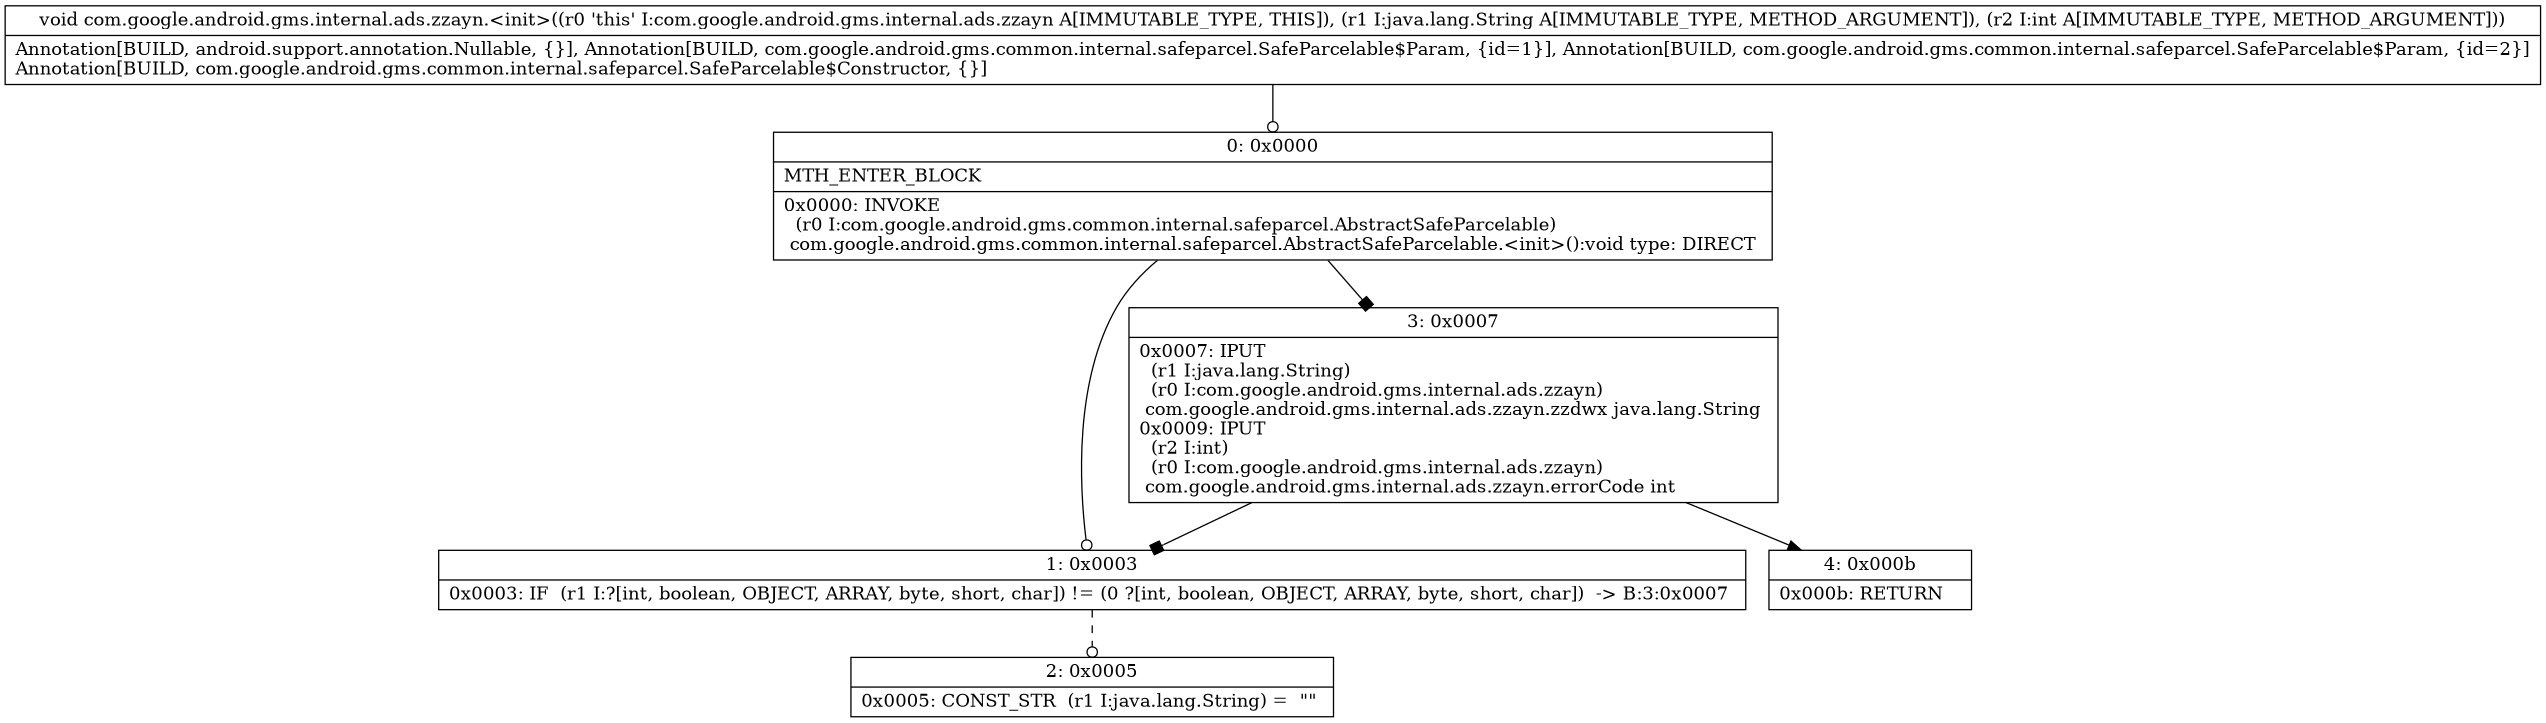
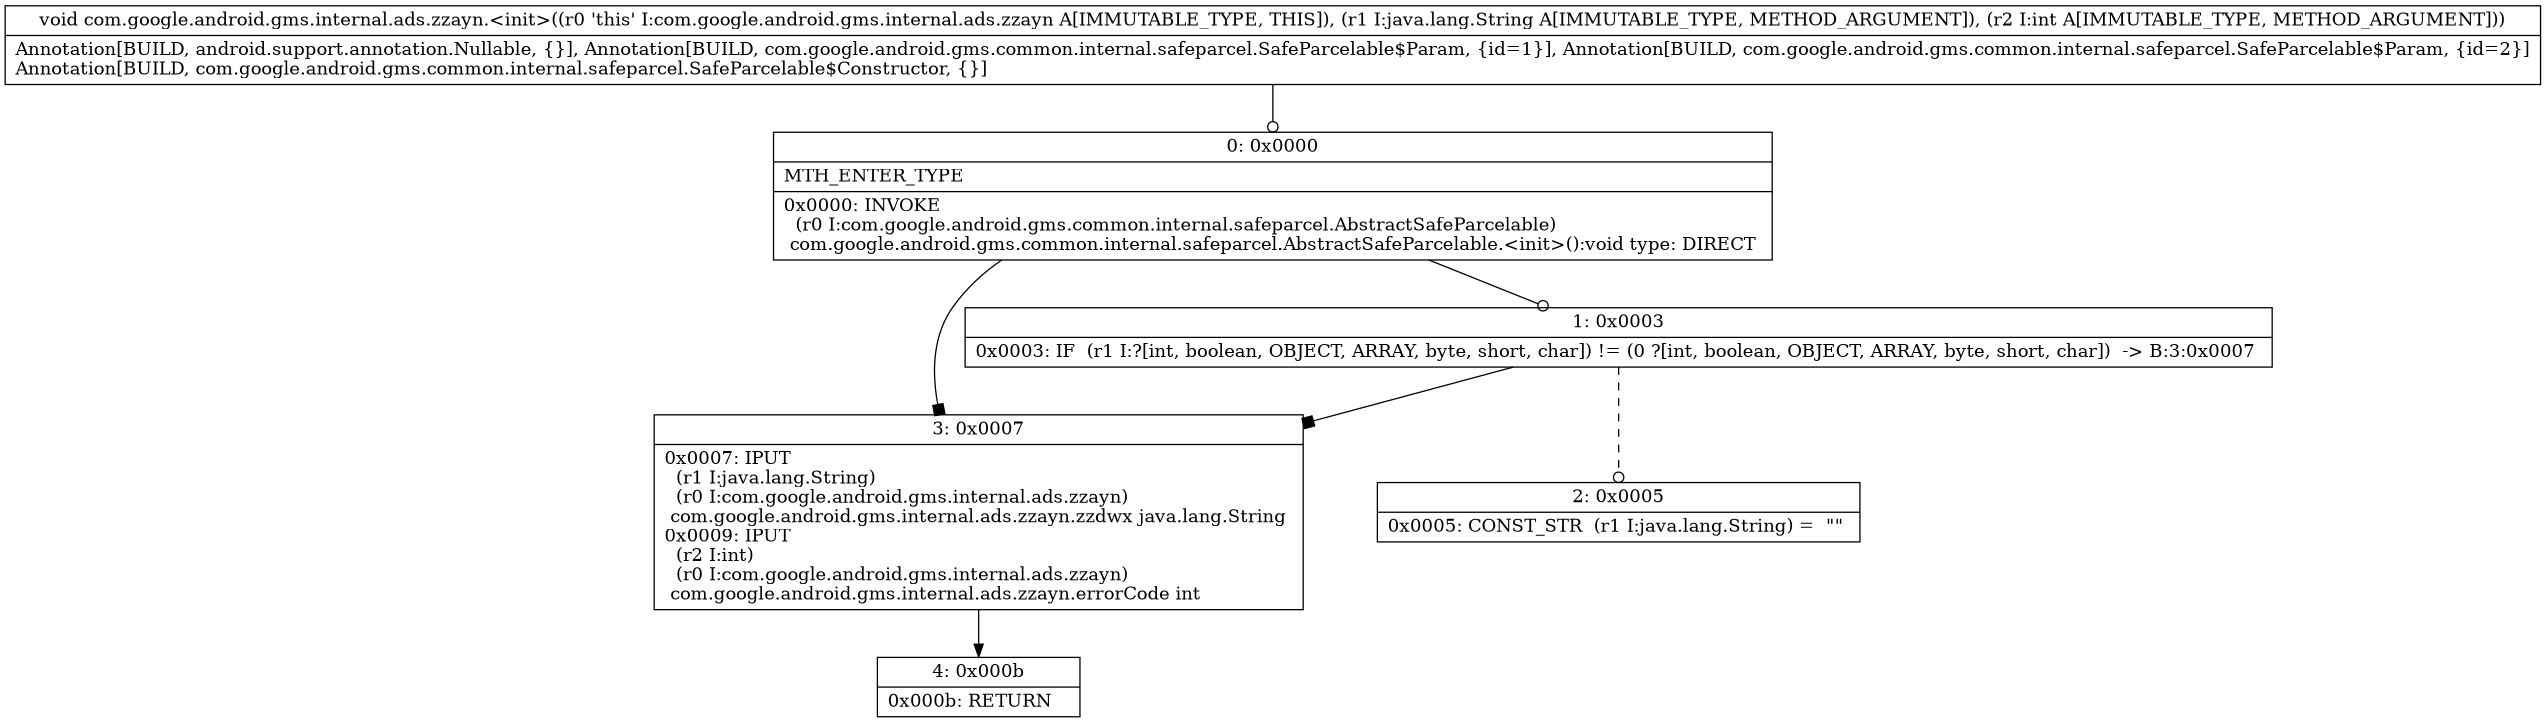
node "0: 0x0000": text "MTH_ENTER_BLOCK" -> "MTH_ENTER_TYPE"
edge "3: 0x0007" -> "1: 0x0003": reversed
